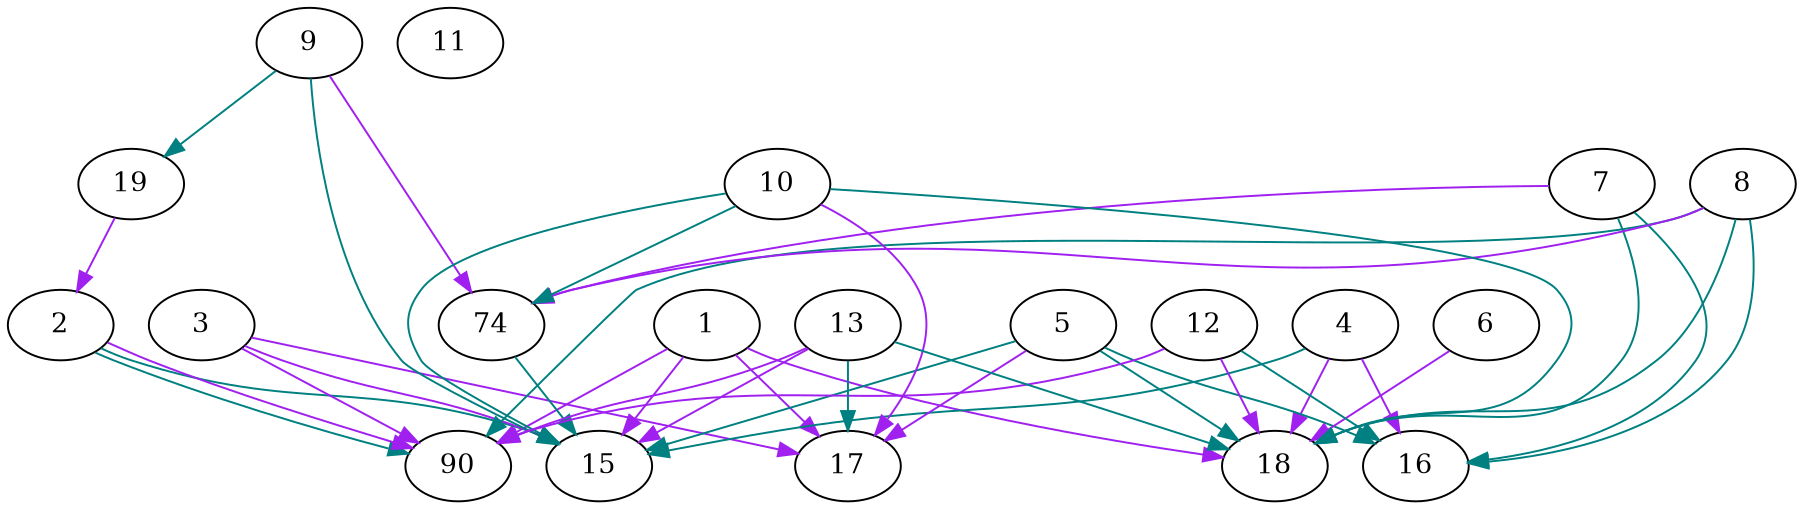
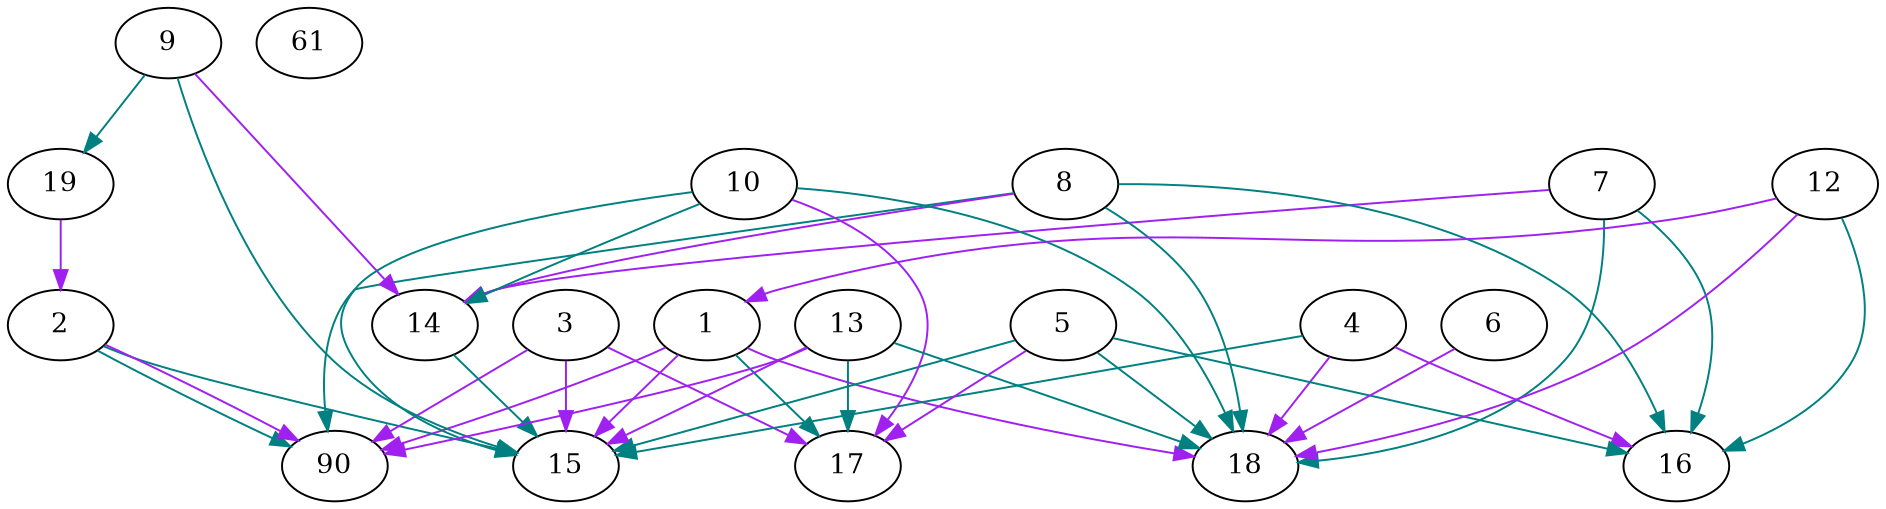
node "11": label "11" -> "61"
node "74": label "74" -> "14"
edge "1" -> "17": color purple -> teal
edge "12" -> "90": now "12" -> "1"
